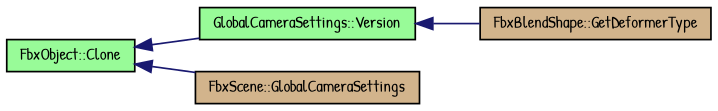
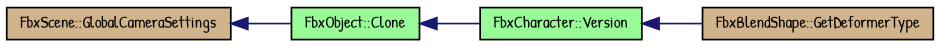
node "GlobalCameraSettings::Version": label "GlobalCameraSettings::Version" -> "FbxCharacter::Version"
edge "FbxScene::GlobalCameraSettings" -> "FbxObject::Clone": reversed
